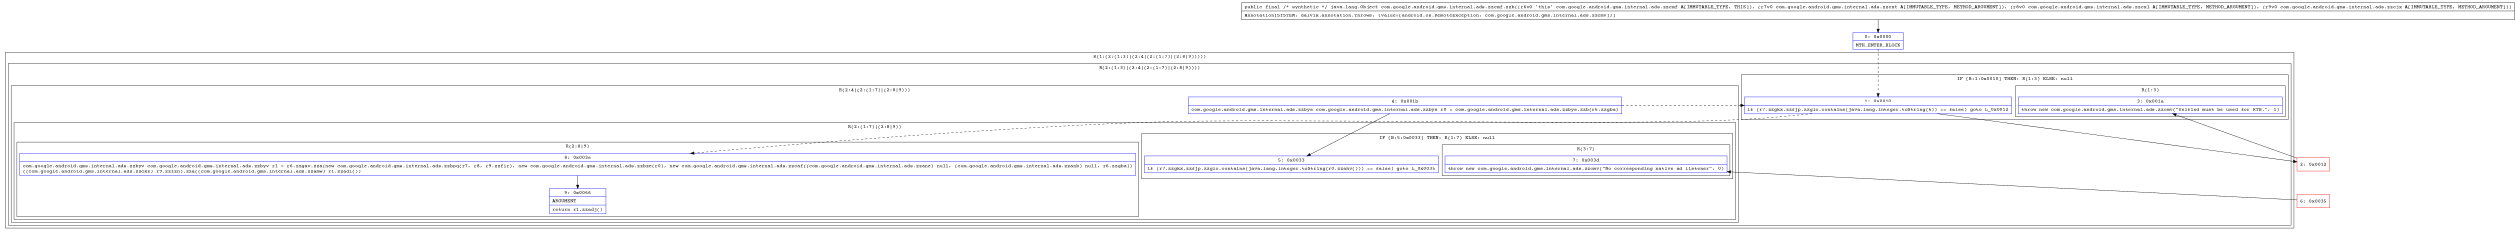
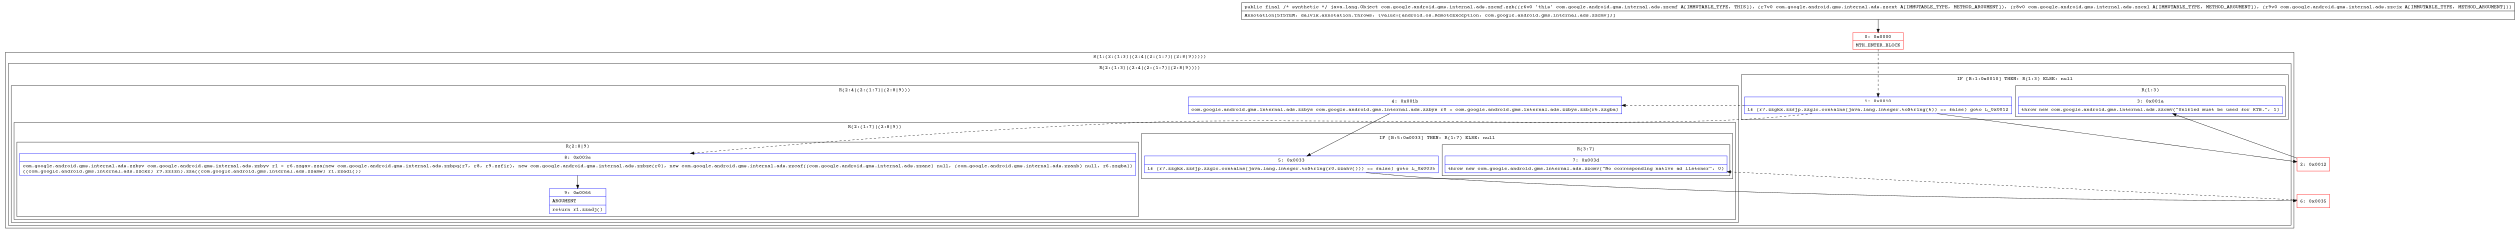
node "0: 0x0000": color blue -> red
edge "4: 0x001b" -> "1: 0x0010": reversed
edge "6: 0x0035" -> "7: 0x003d": style solid -> dashed
edge "5: 0x0033" -> "6: 0x0035": added
